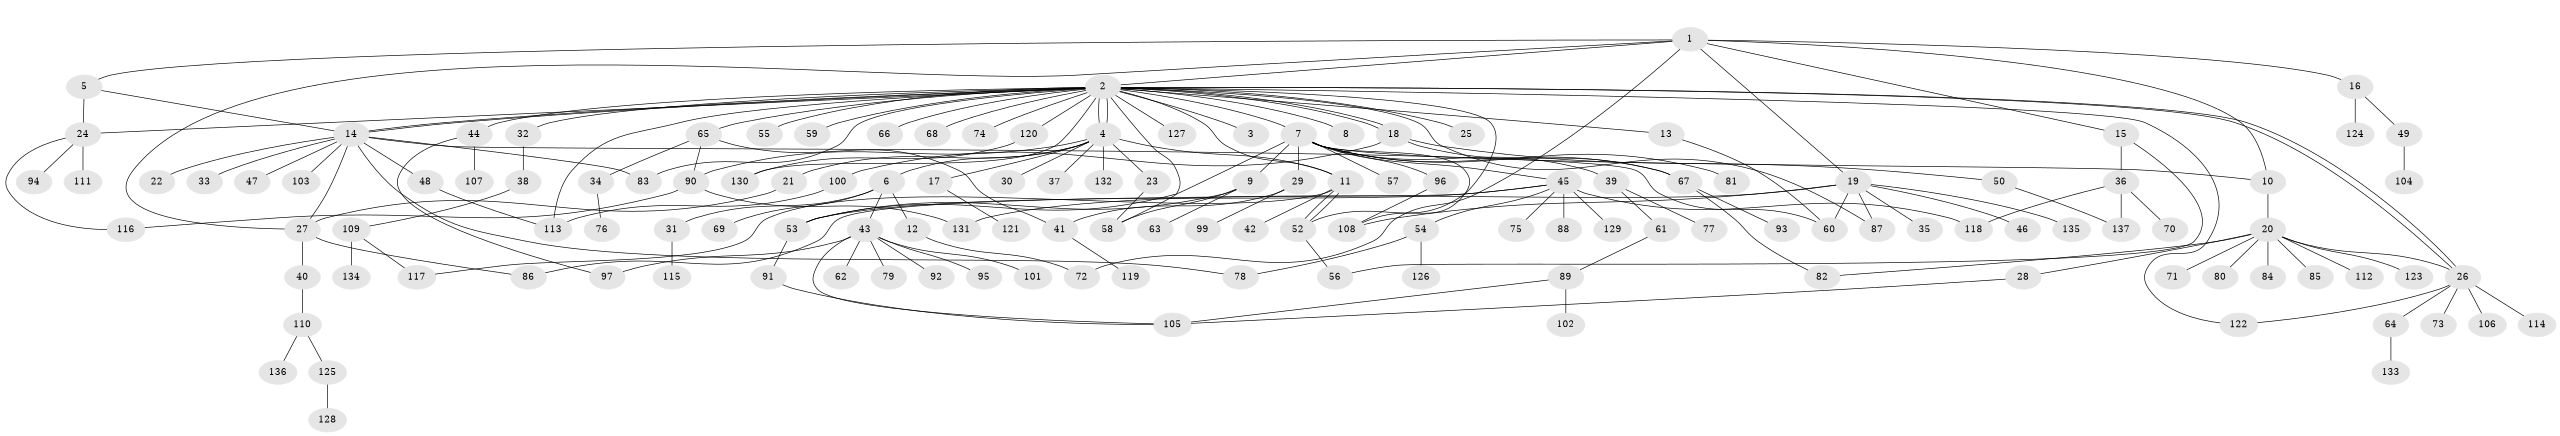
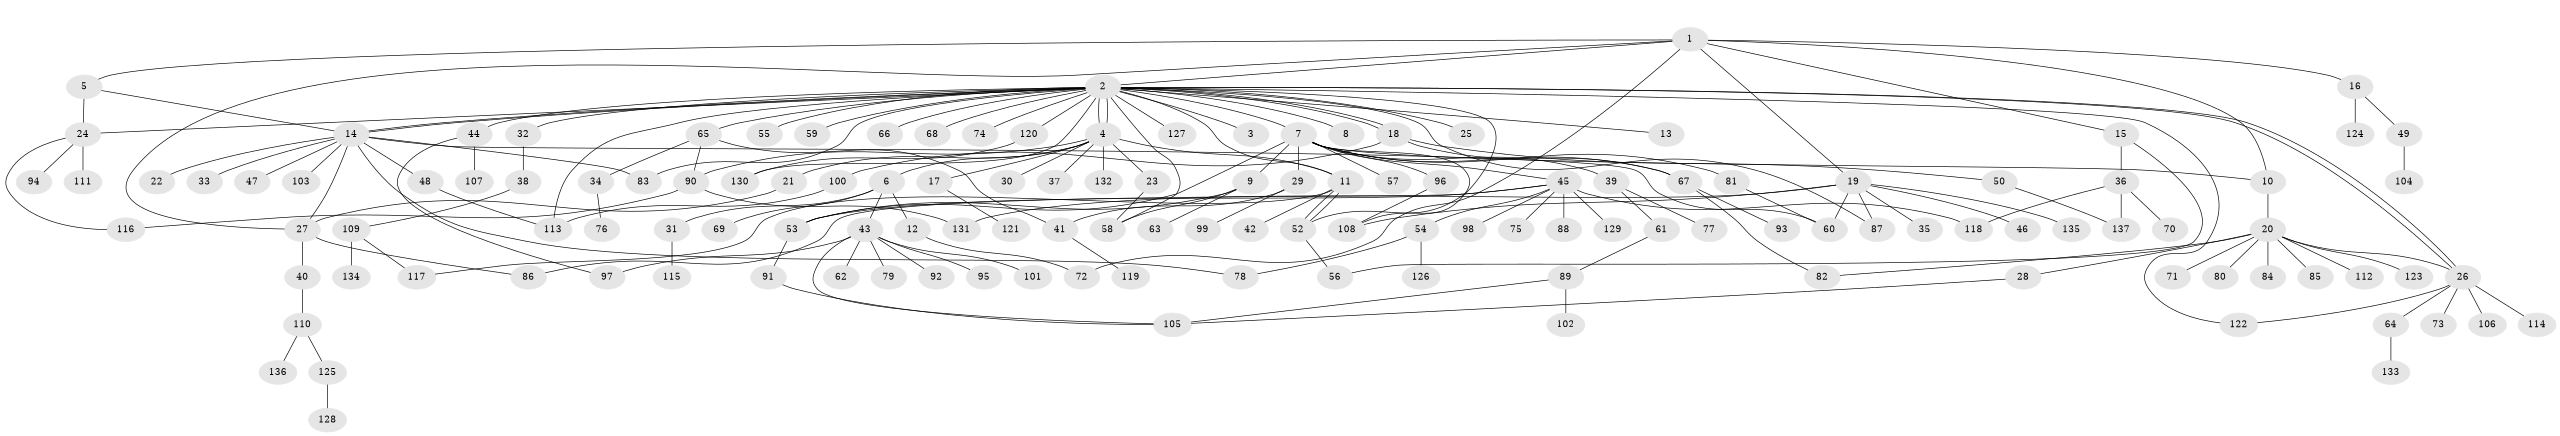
edge "13" -- "60": now "81" -- "60"
node "98": added
